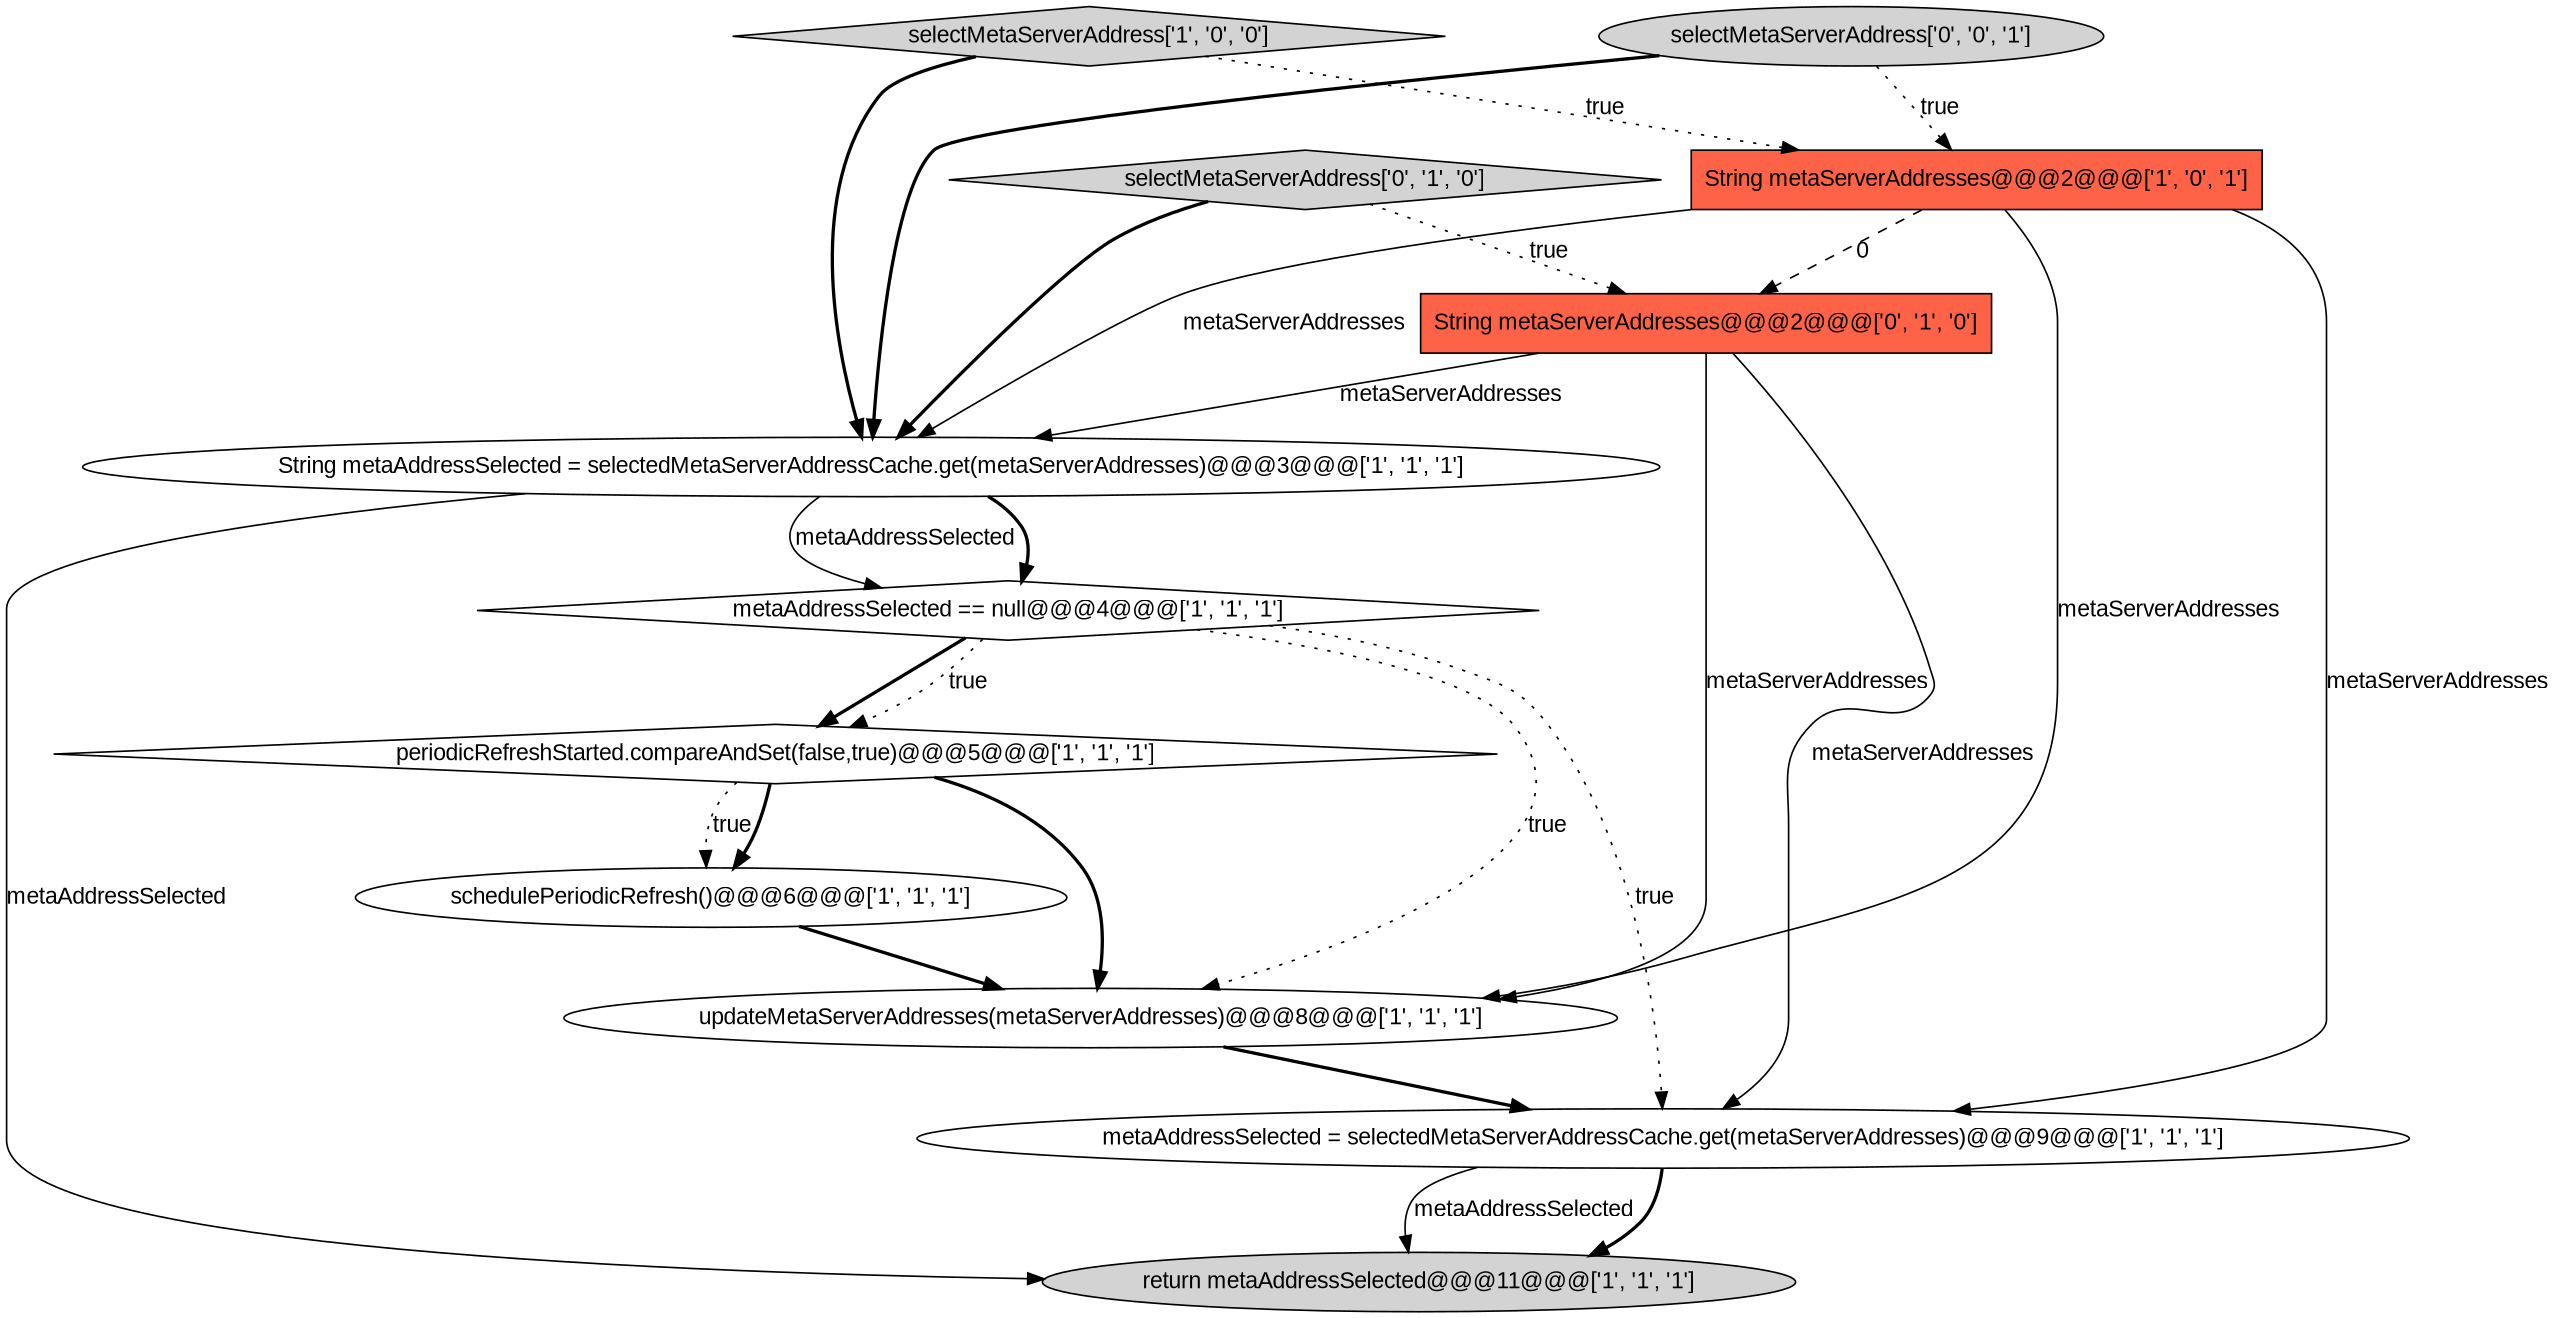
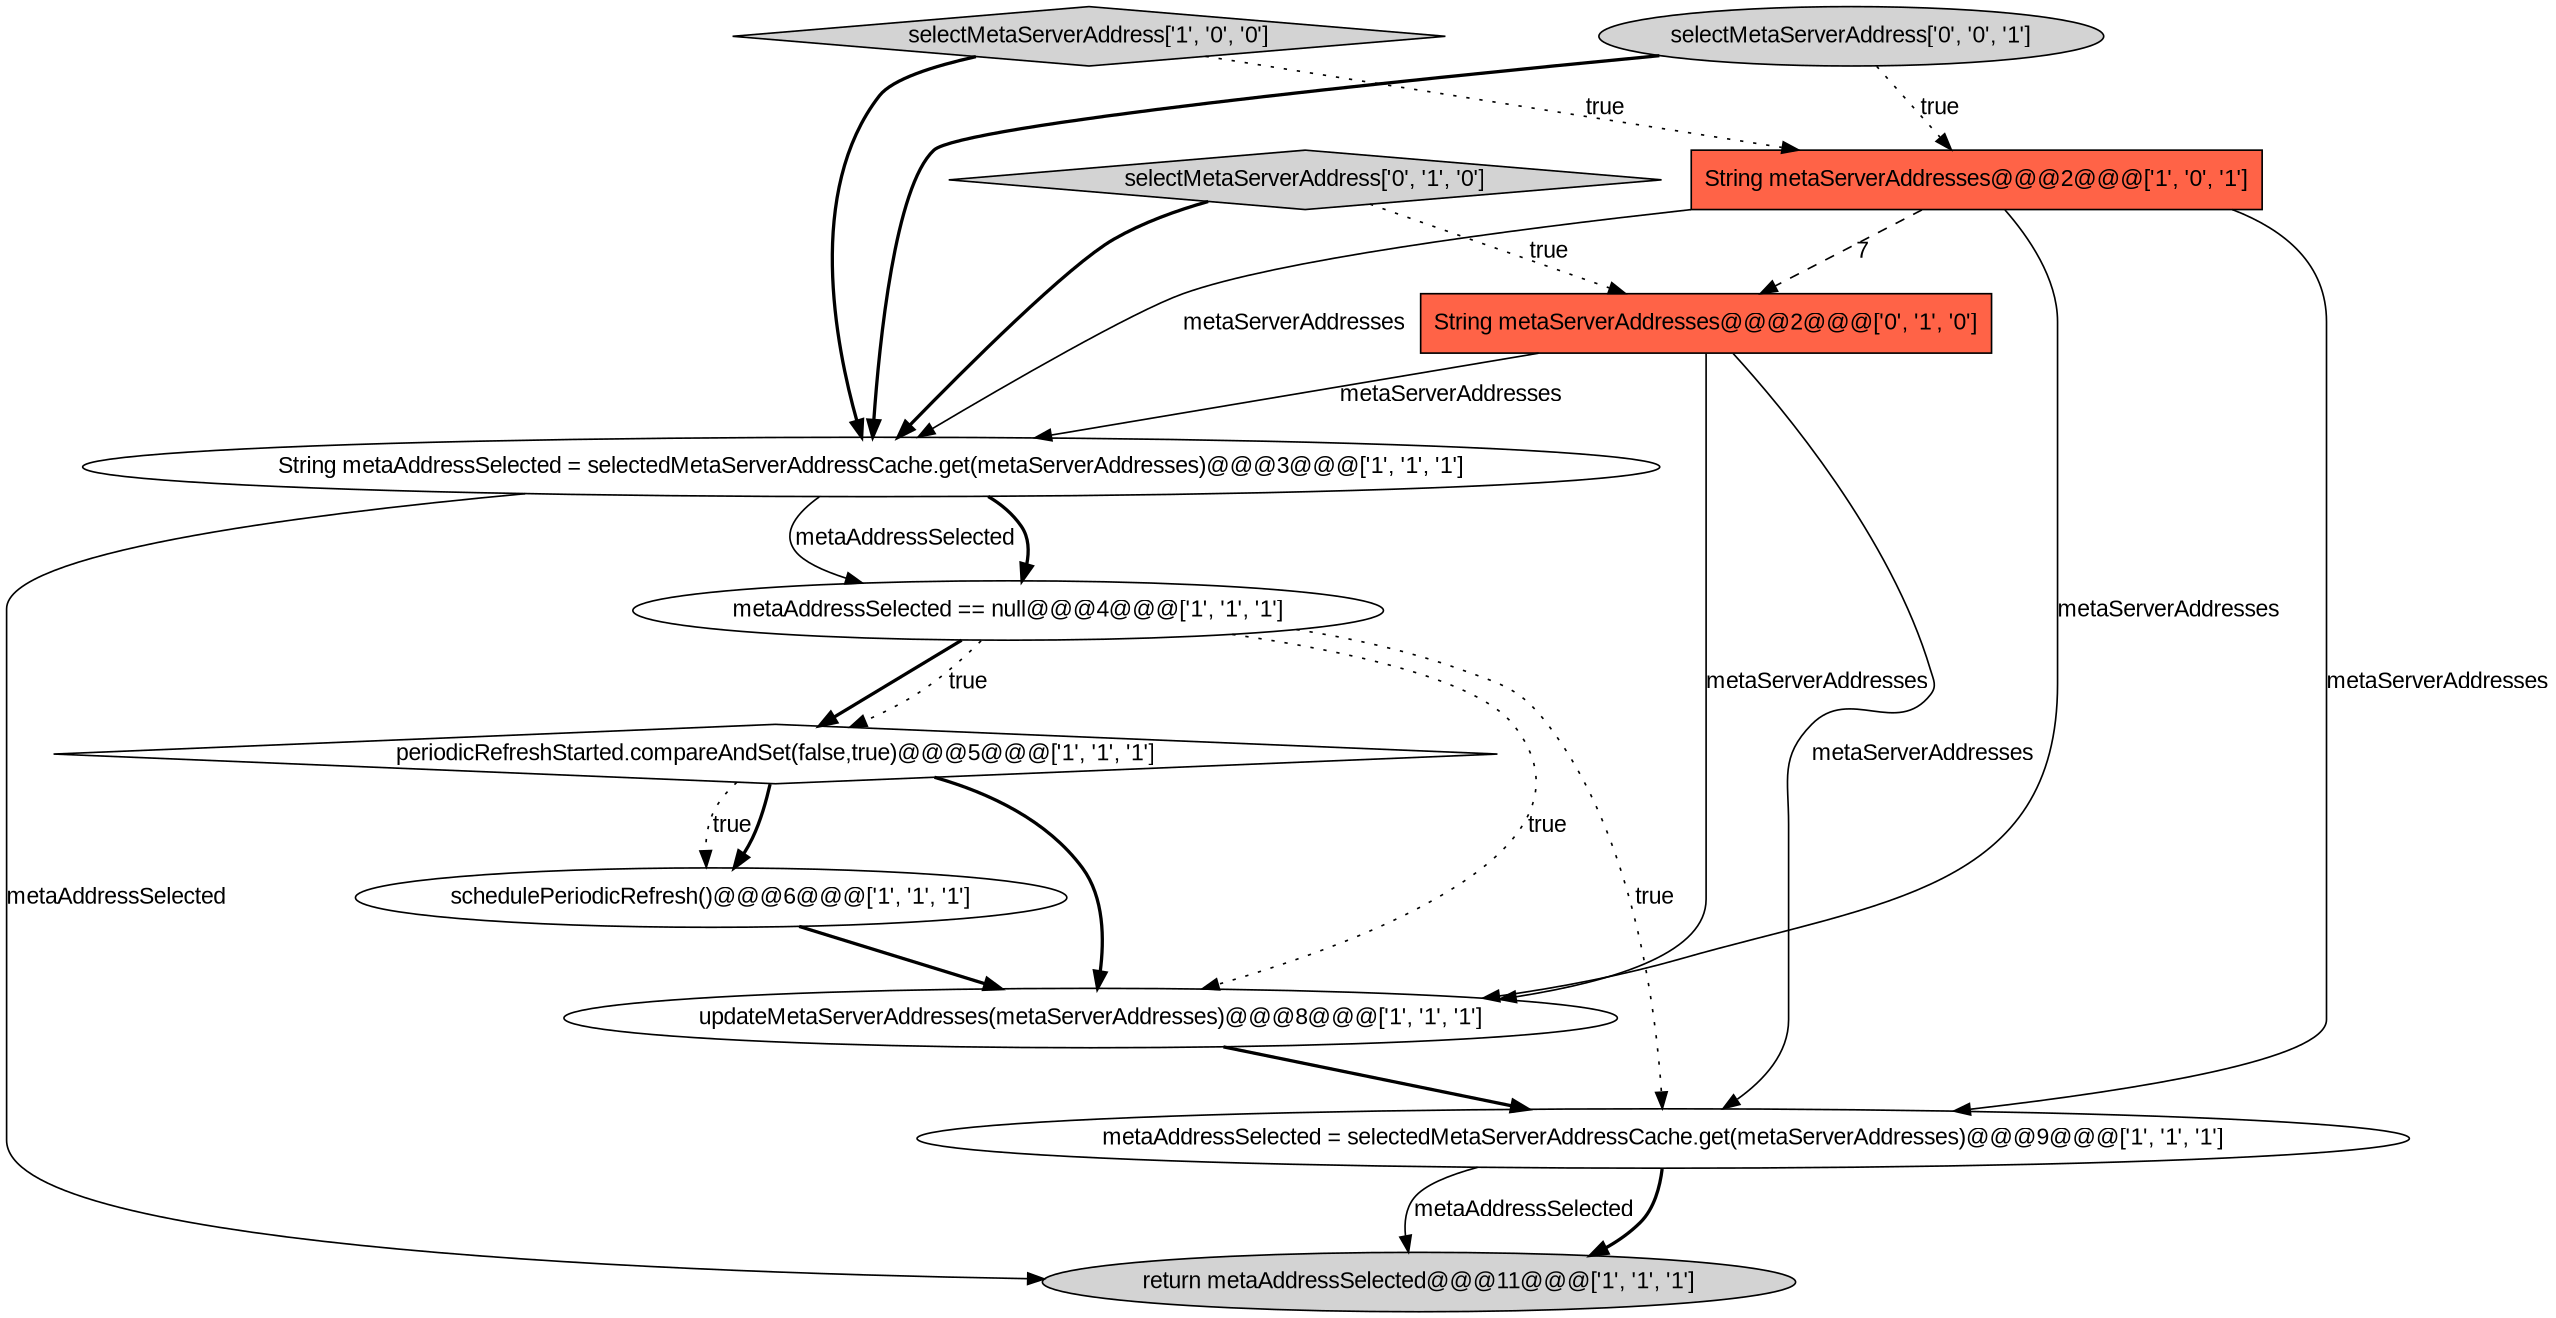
edge "String metaServerAddresses@@@2@@@['1', '0', '1']" -> "String metaServerAddresses@@@2@@@['0', '1', '0']": label "0" -> "7"
node "metaAddressSelected == null@@@4@@@['1', '1', '1']": shape diamond -> ellipse
